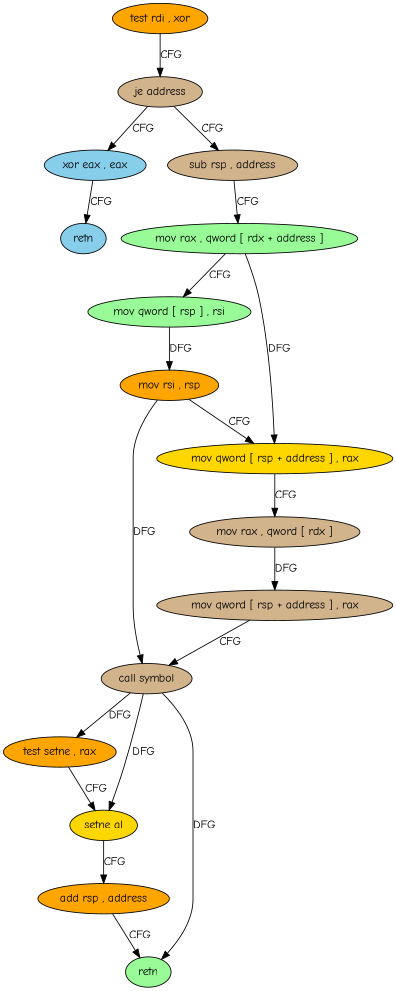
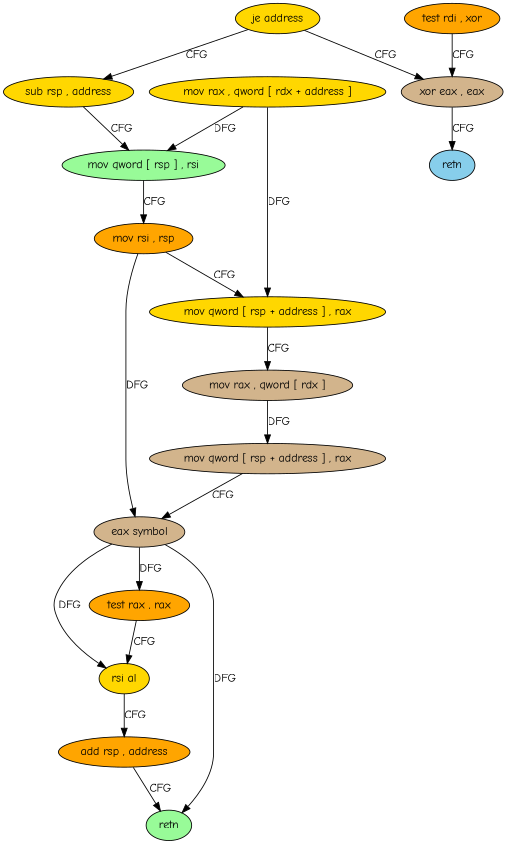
edge "test rdi , xor" -> "je address": now "test rdi , xor" -> "xor eax , eax"
node "je address": fillcolor tan -> gold
node "xor eax , eax": fillcolor skyblue -> tan
node "sub rsp , address": fillcolor tan -> gold
edge "sub rsp , address" -> "mov rax , qword [ rdx + address ]": now "sub rsp , address" -> "mov qword [ rsp ] , rsi"
node "mov rax , qword [ rdx + address ]": fillcolor palegreen -> gold
edge "mov rax , qword [ rdx + address ]" -> "mov qword [ rsp ] , rsi": label "CFG" -> "DFG"
edge "mov qword [ rsp ] , rsi" -> "mov rsi , rsp": label "DFG" -> "CFG"
node "call symbol": label "call symbol" -> "eax symbol"
node "test setne , rax": label "test setne , rax" -> "test rax , rax"
node "setne al": label "setne al" -> "rsi al"
